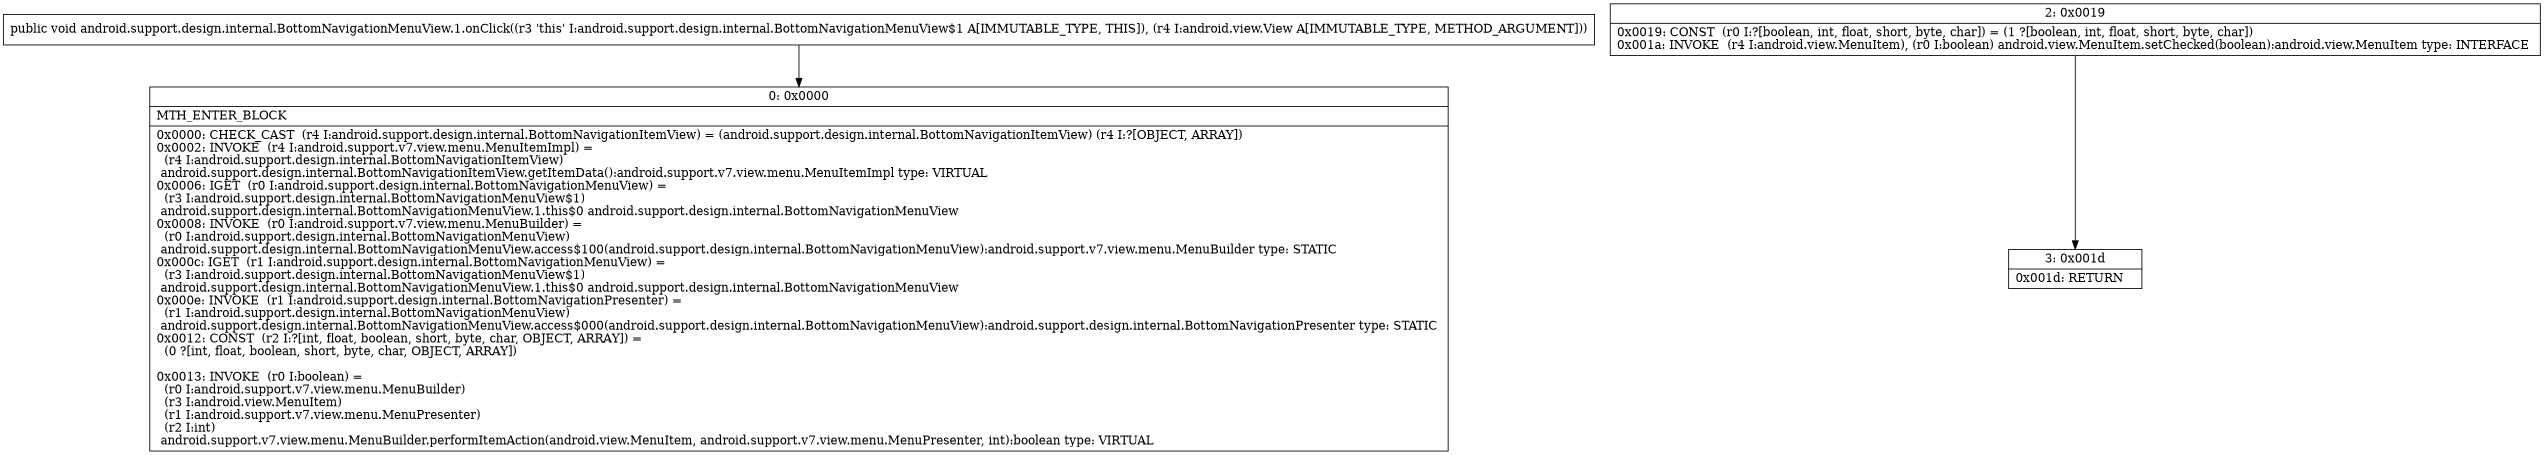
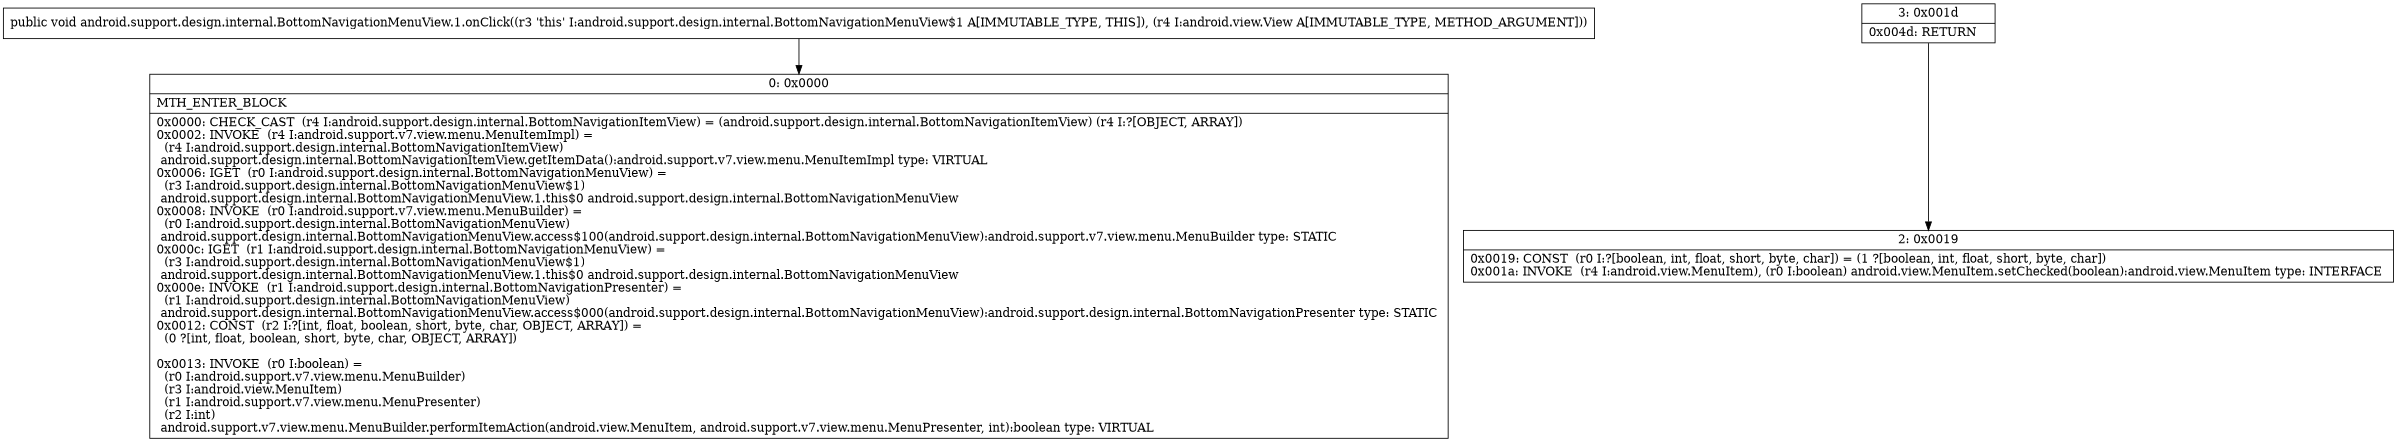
edge "2: 0x0019" -> "3: 0x001d": reversed
node "3: 0x001d": text "0x001d: RETURN" -> "0x004d: RETURN"
